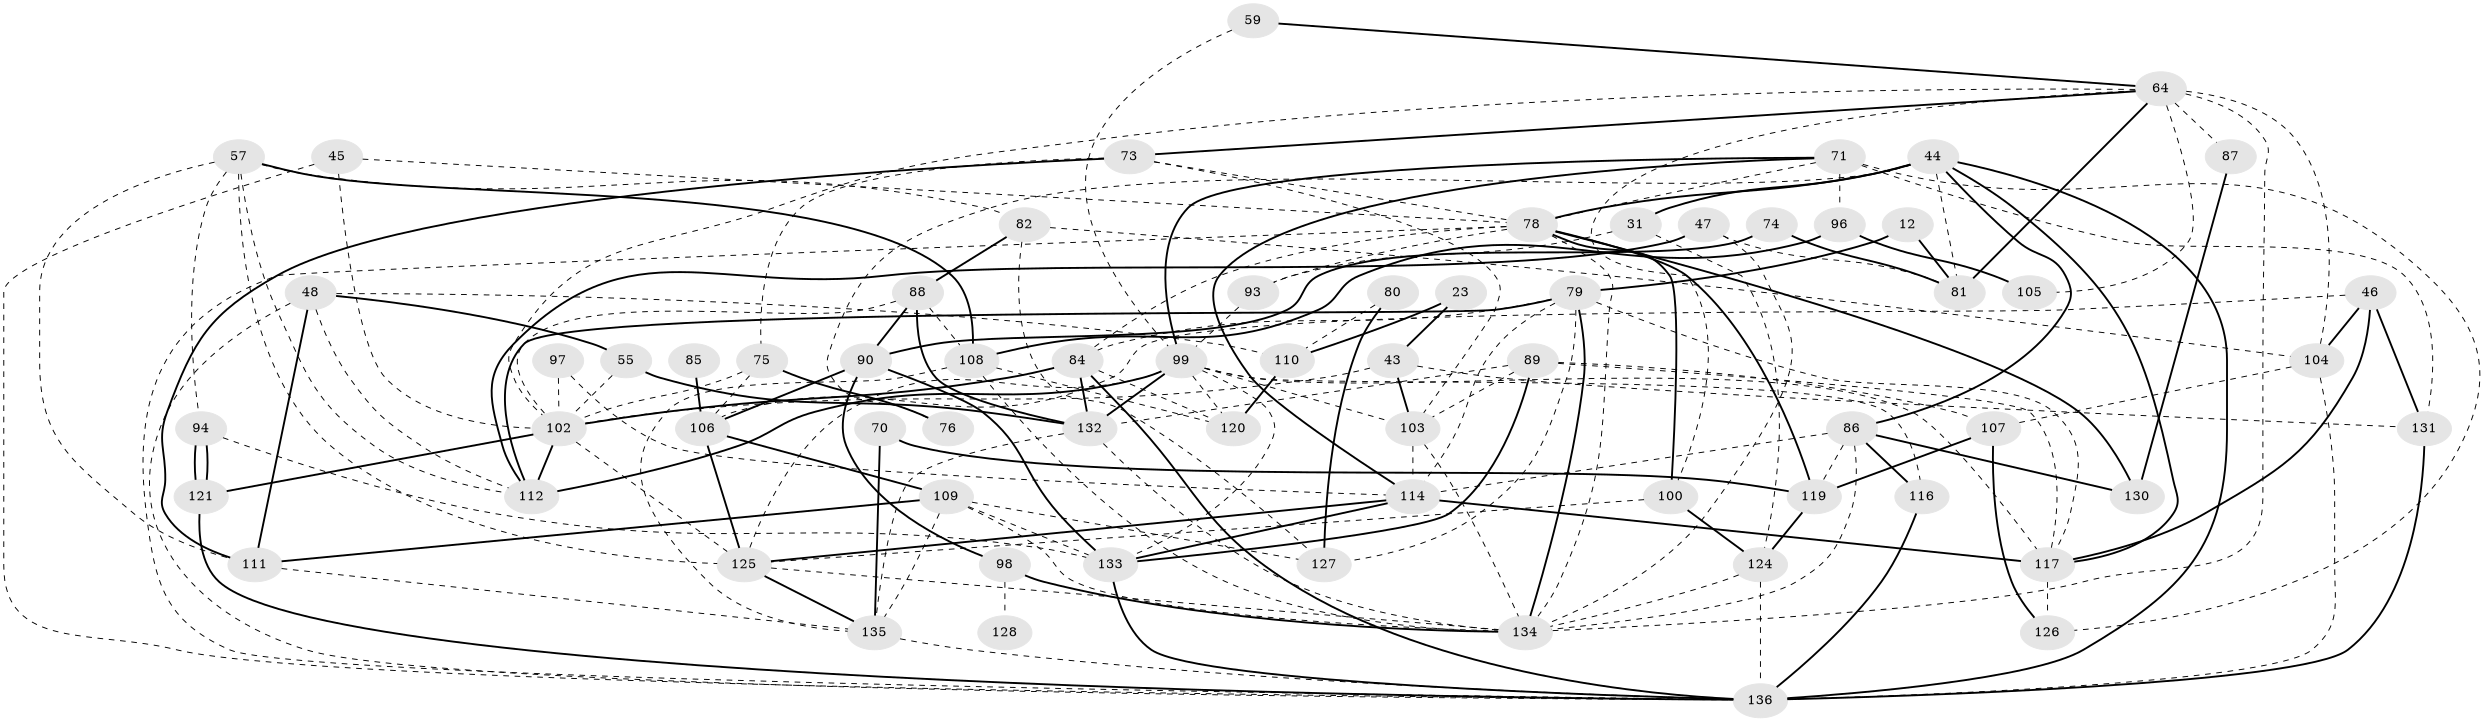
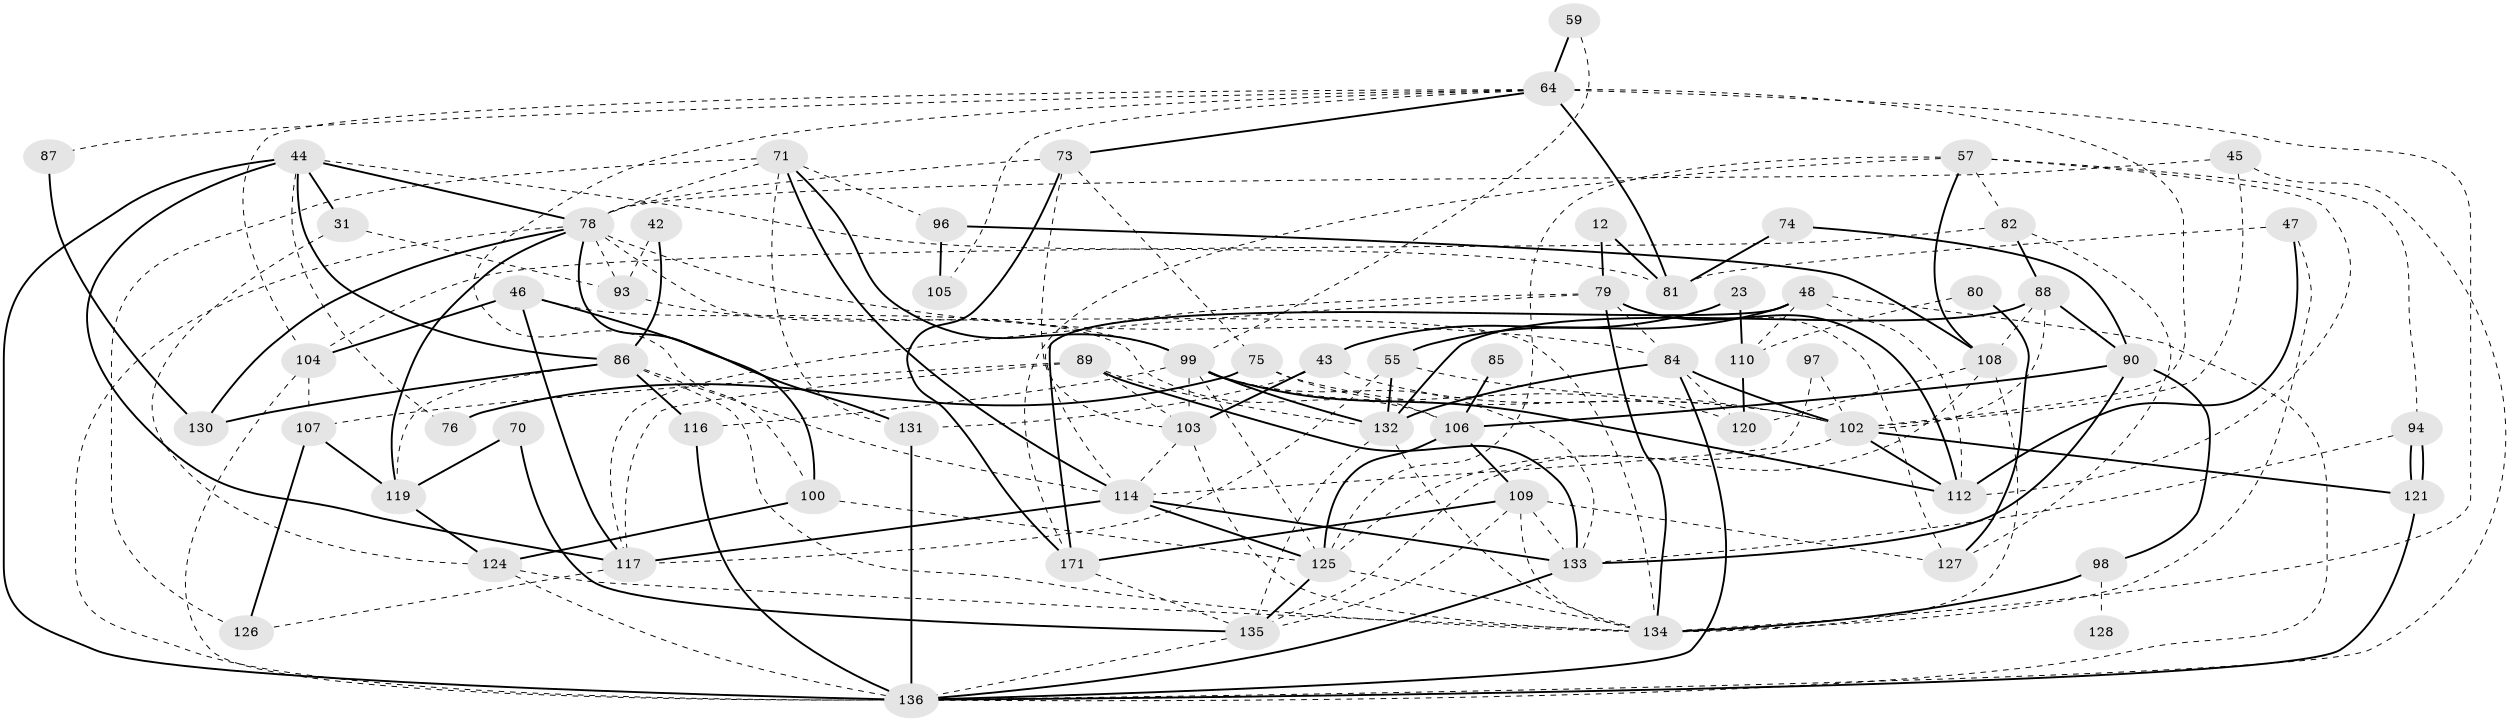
node "42": added
edge "99" -- "117": now "55" -- "117"
node "111": label "111" -> "171"
